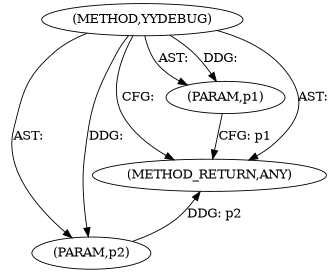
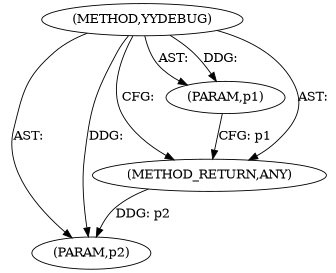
edge "(PARAM,p2)" -> "(METHOD_RETURN,ANY)": reversed
